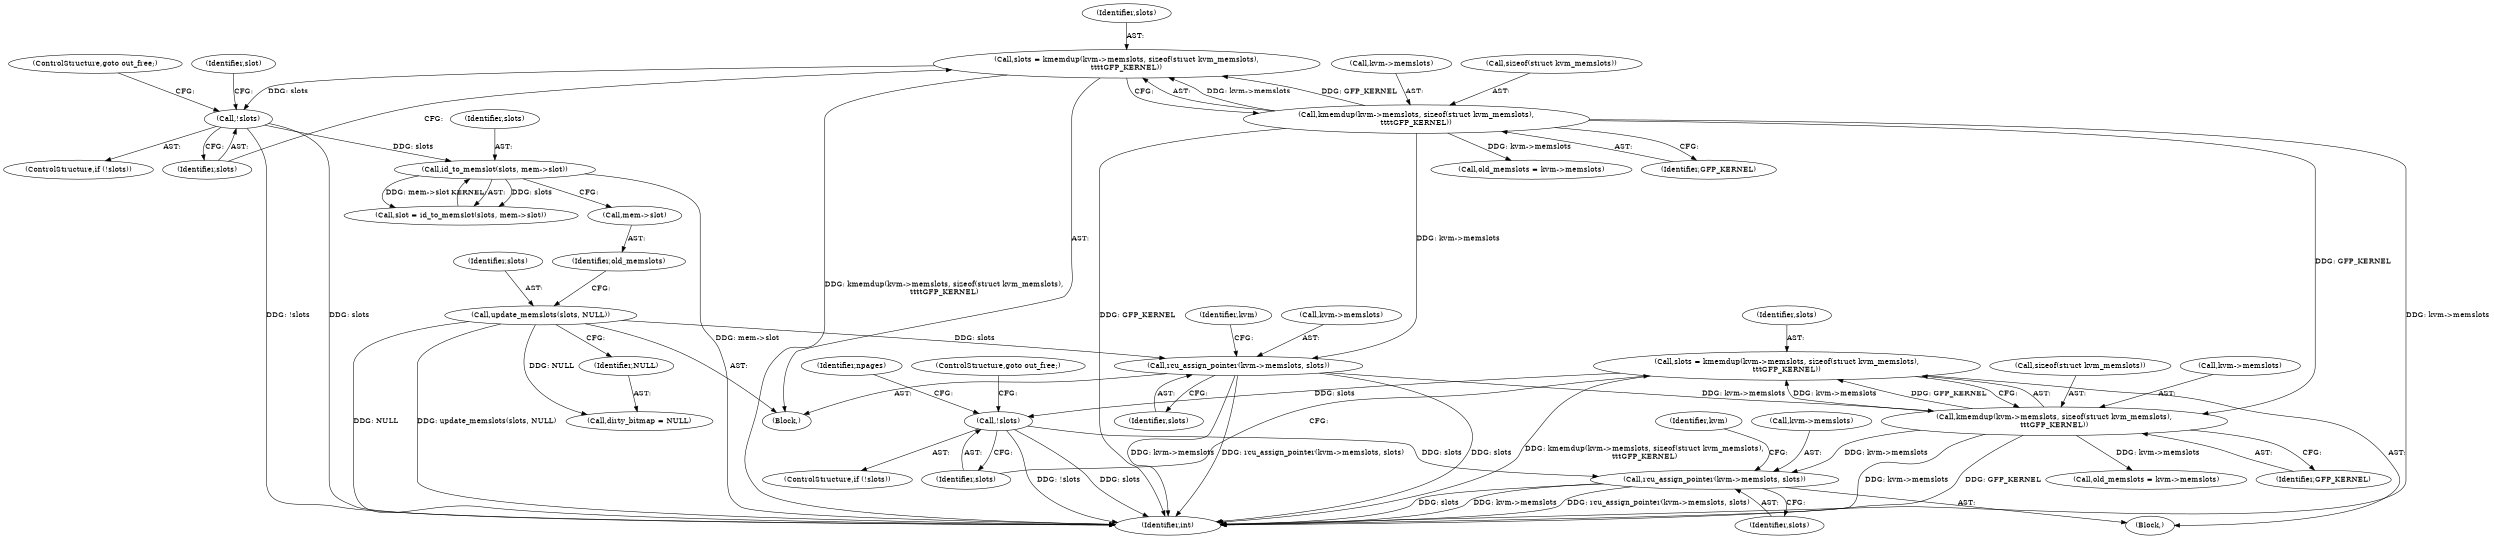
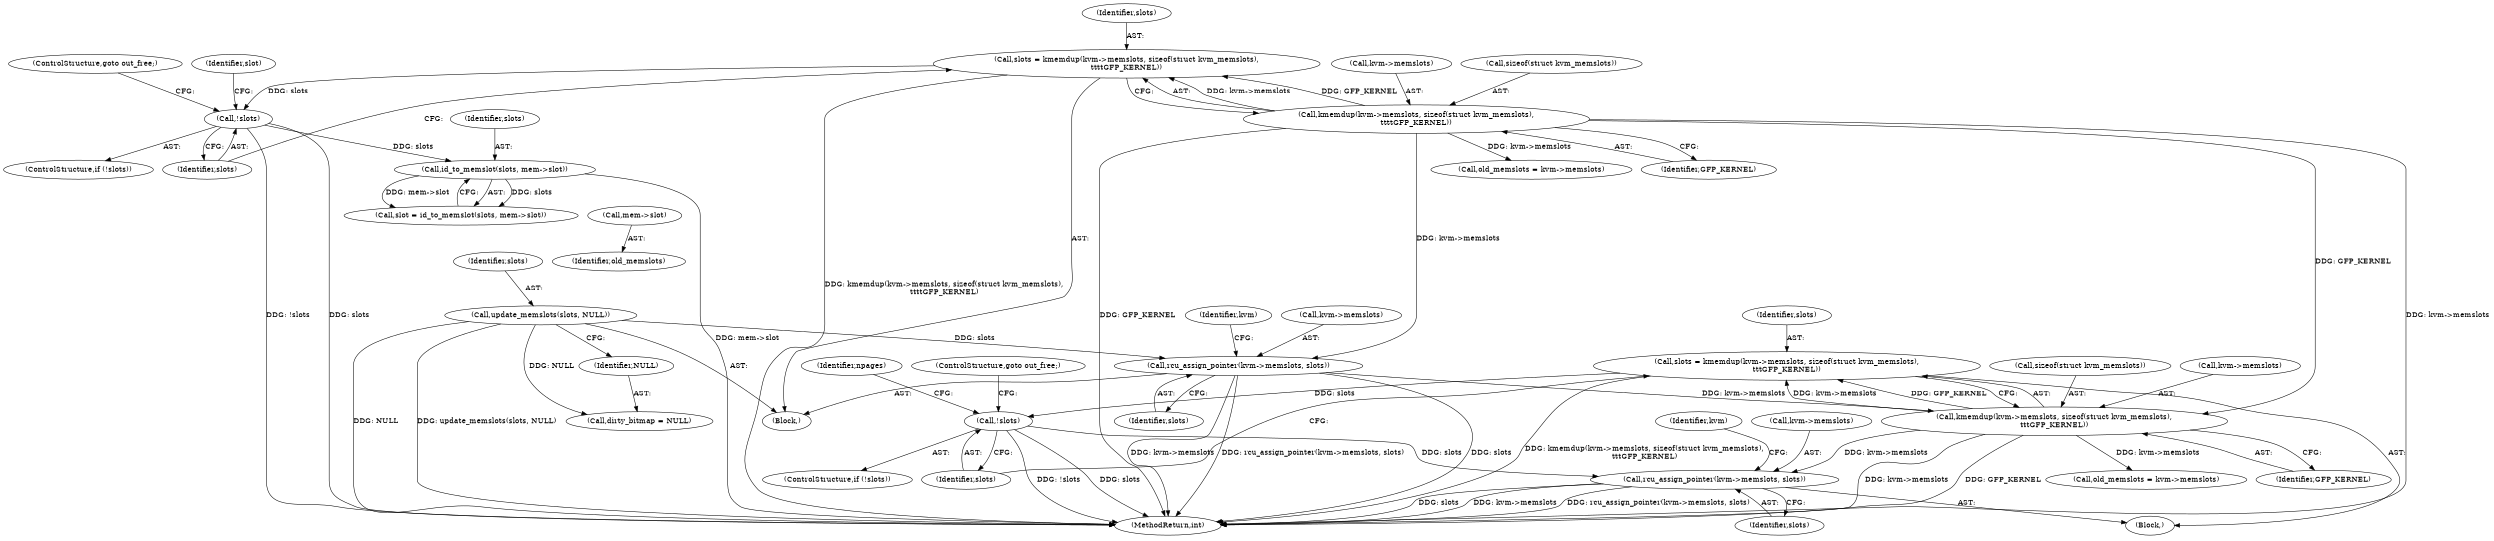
edge "(Call,id_to_memslot(slots, mem->slot))" -> "(Call,mem->slot)": removed, label "CFG:"
edge "(Call,slot = id_to_memslot(slots, mem->slot))" -> "(Call,id_to_memslot(slots, mem->slot))": label "KERNEL: " -> "CFG: "
edge "(Identifier,old_memslots)" -> "(Call,update_memslots(slots, NULL))": removed, label "CFG:"
node "(Identifier,int)": label "(Identifier,int)" -> "(MethodReturn,int)"
